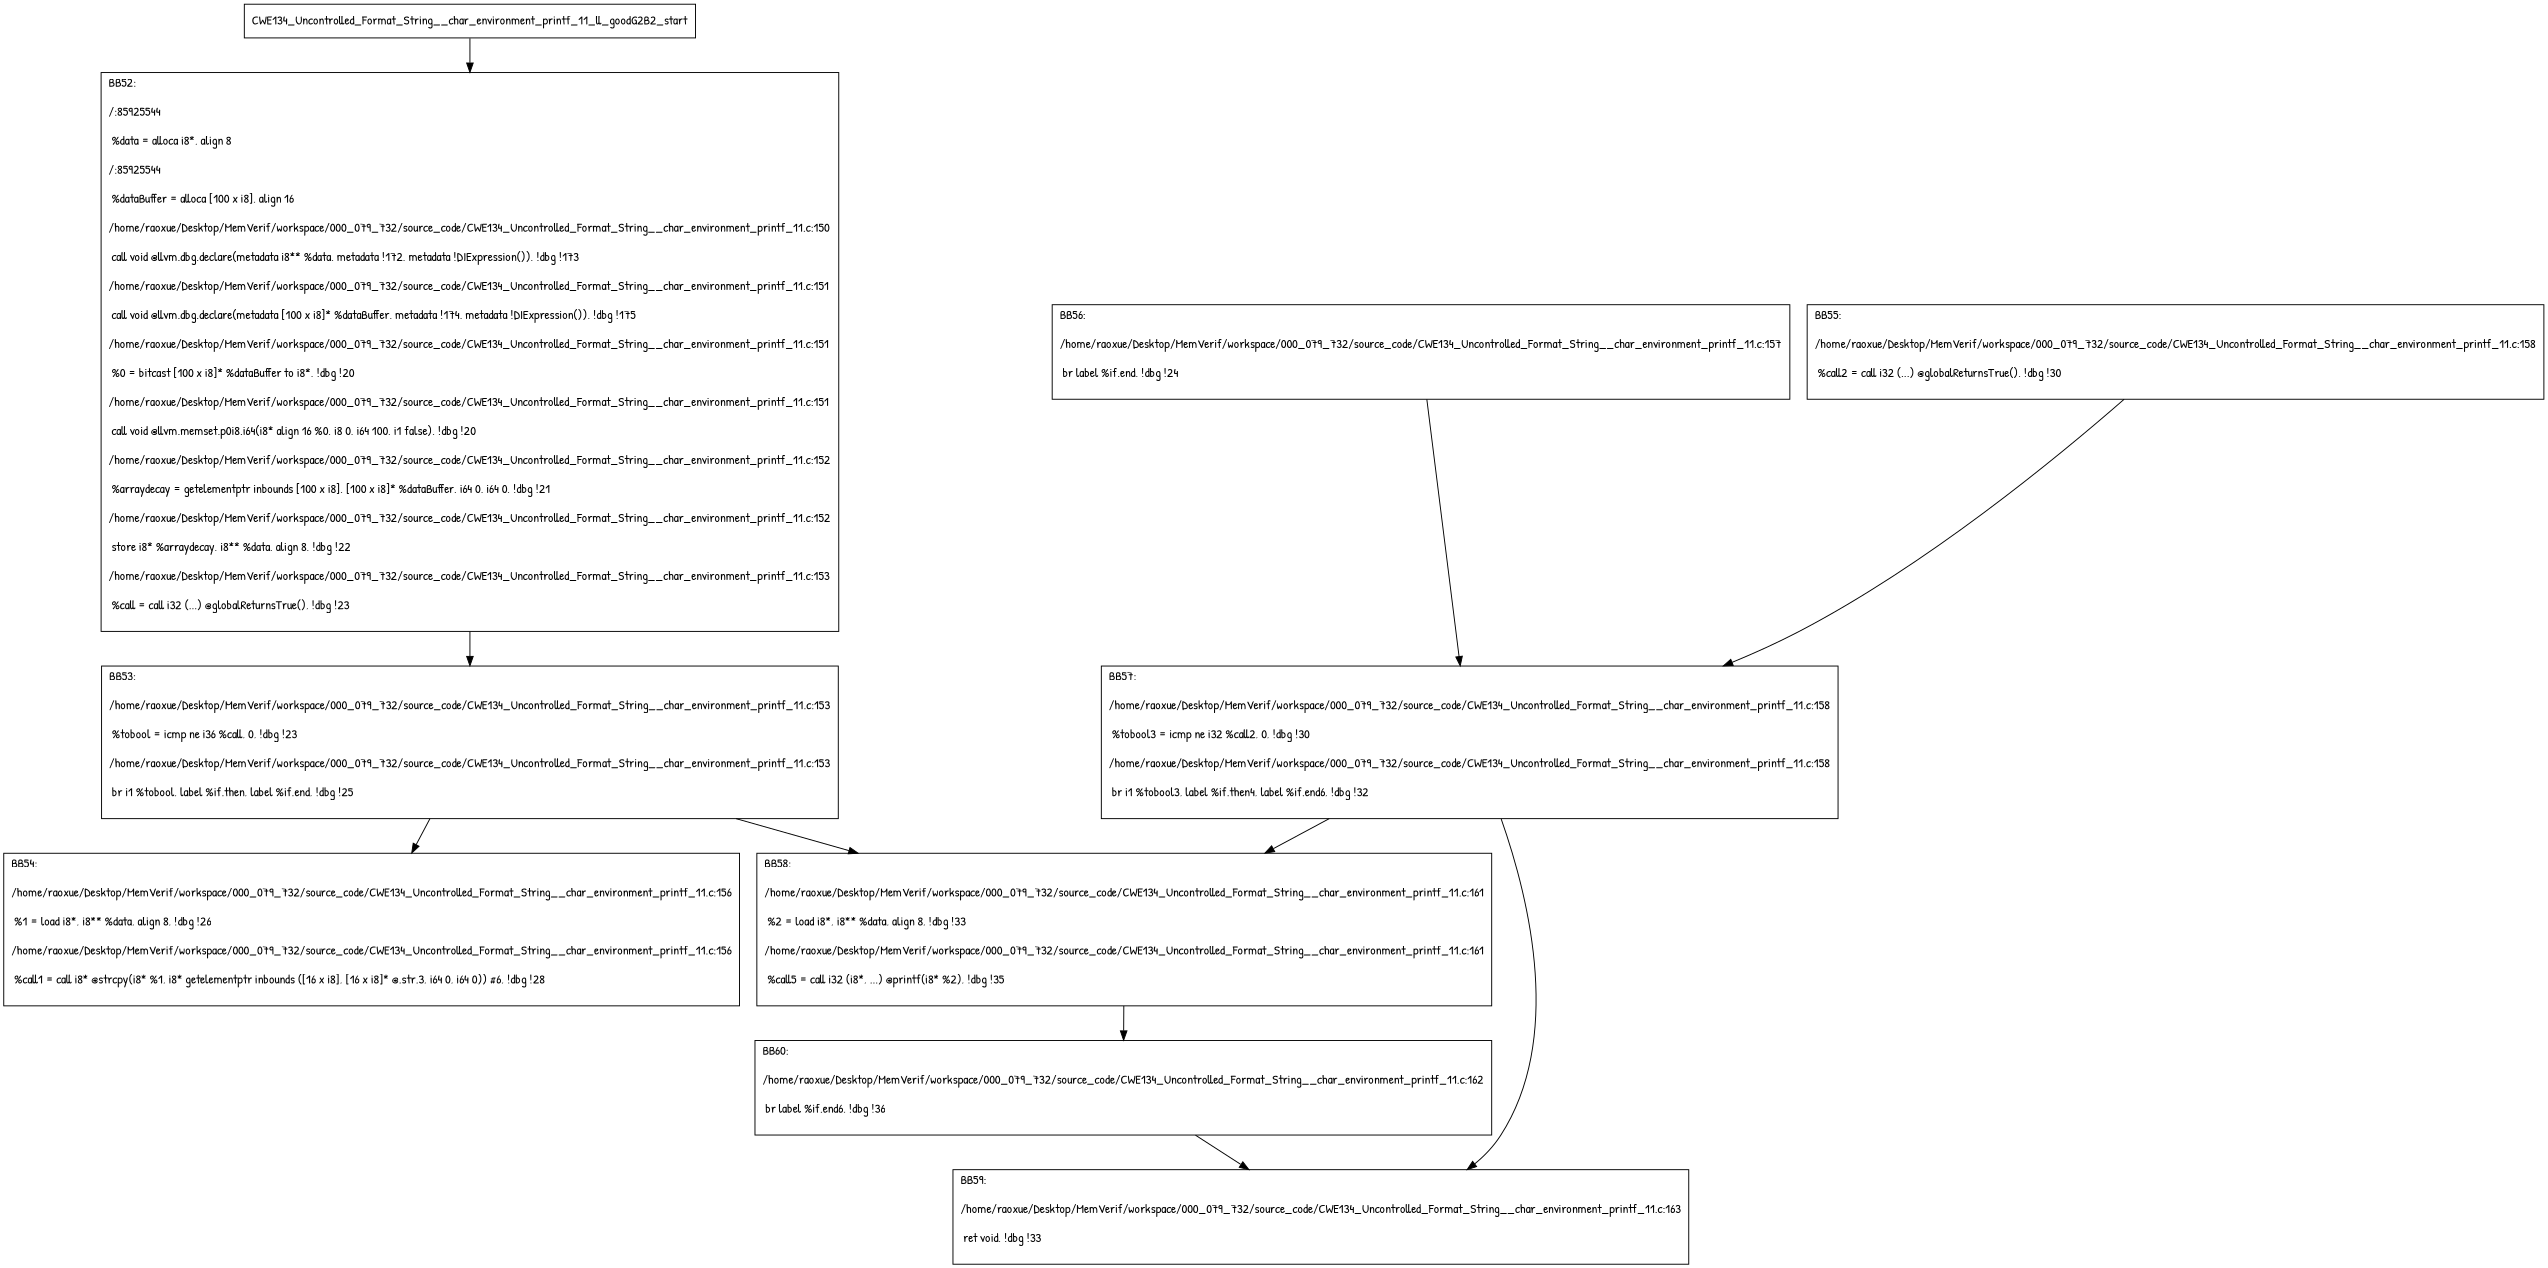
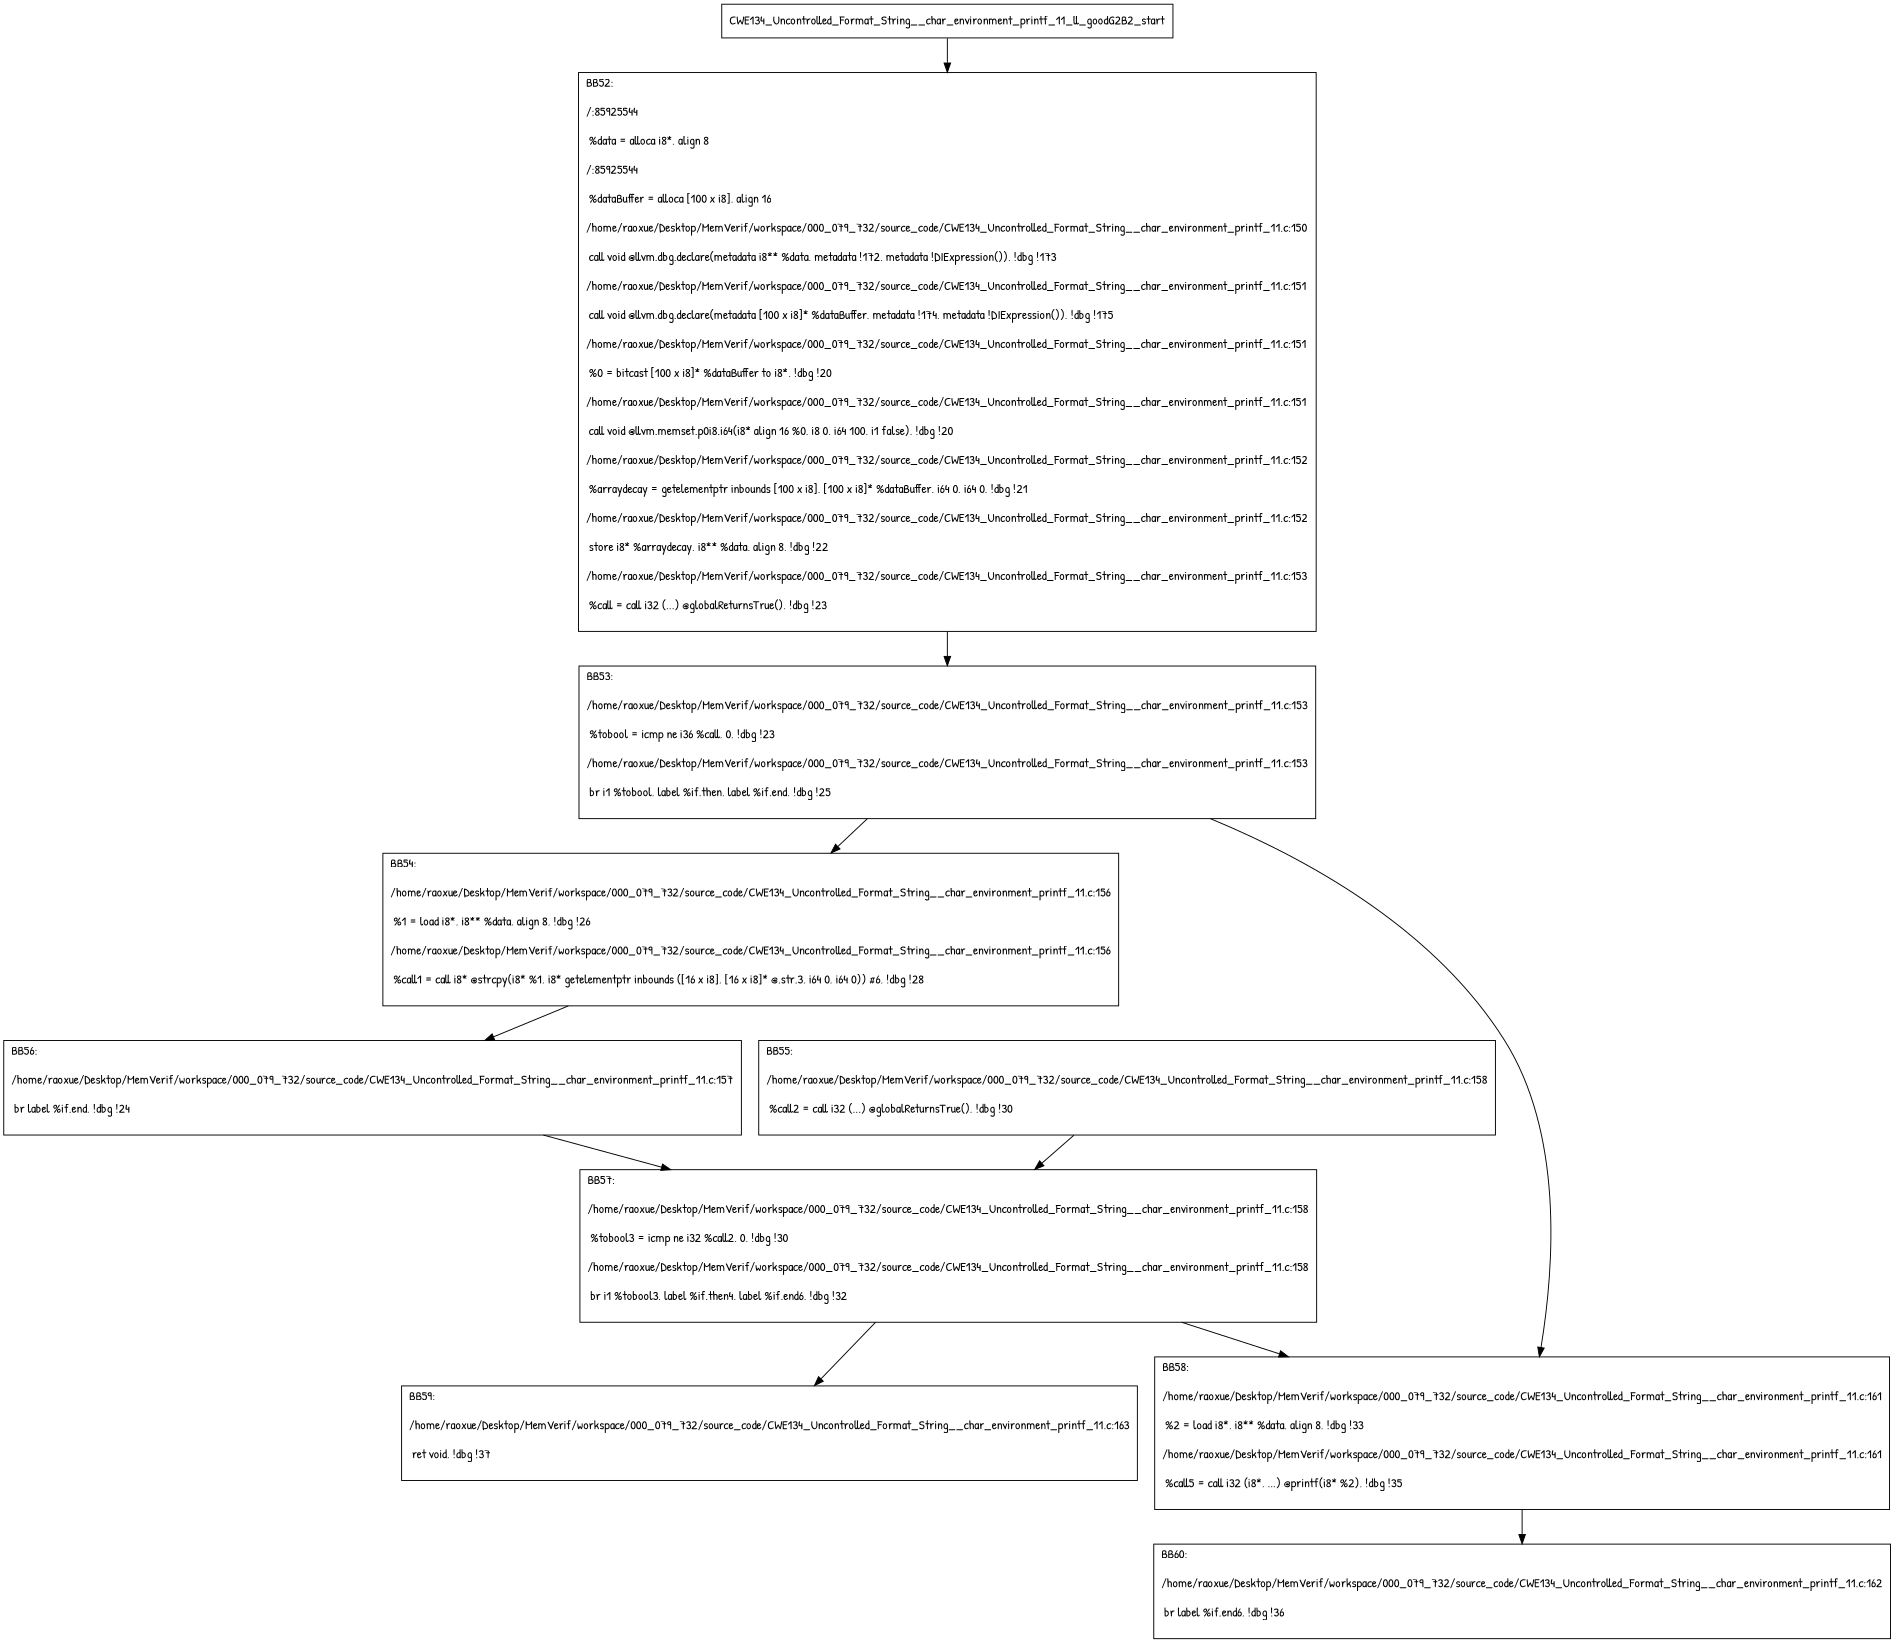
edge "BB54:" -> "BB56:": added
edge "BB60:" -> "BB59:": removed
node "BB59:": text "ret void, !dbg !33" -> "ret void, !dbg !37"
